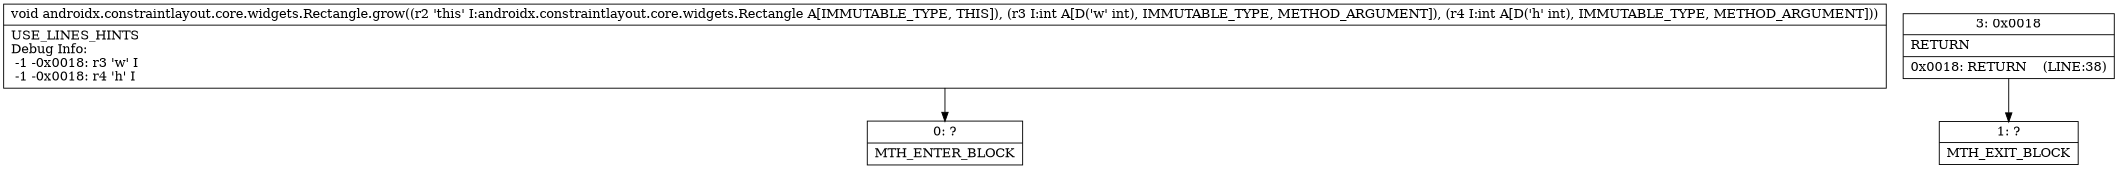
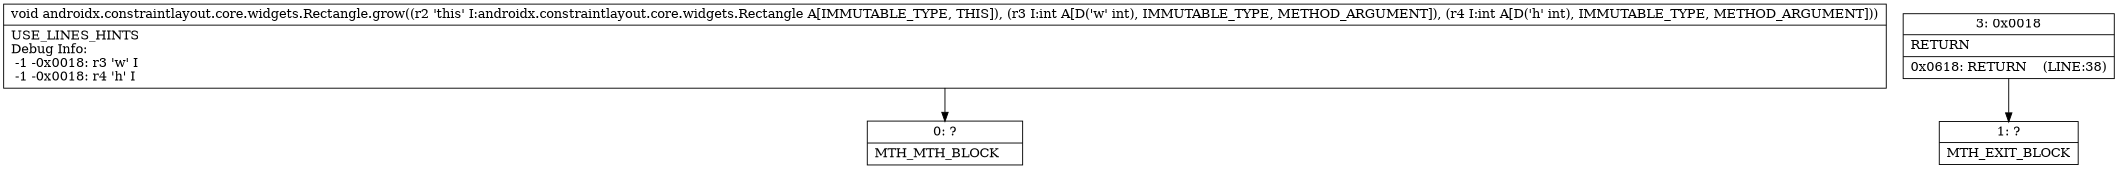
node "3: 0x0018": text "0x0018: RETURN    (LINE:38)" -> "0x0618: RETURN    (LINE:38)"
node "0: ?": text "MTH_ENTER_BLOCK" -> "MTH_MTH_BLOCK"
